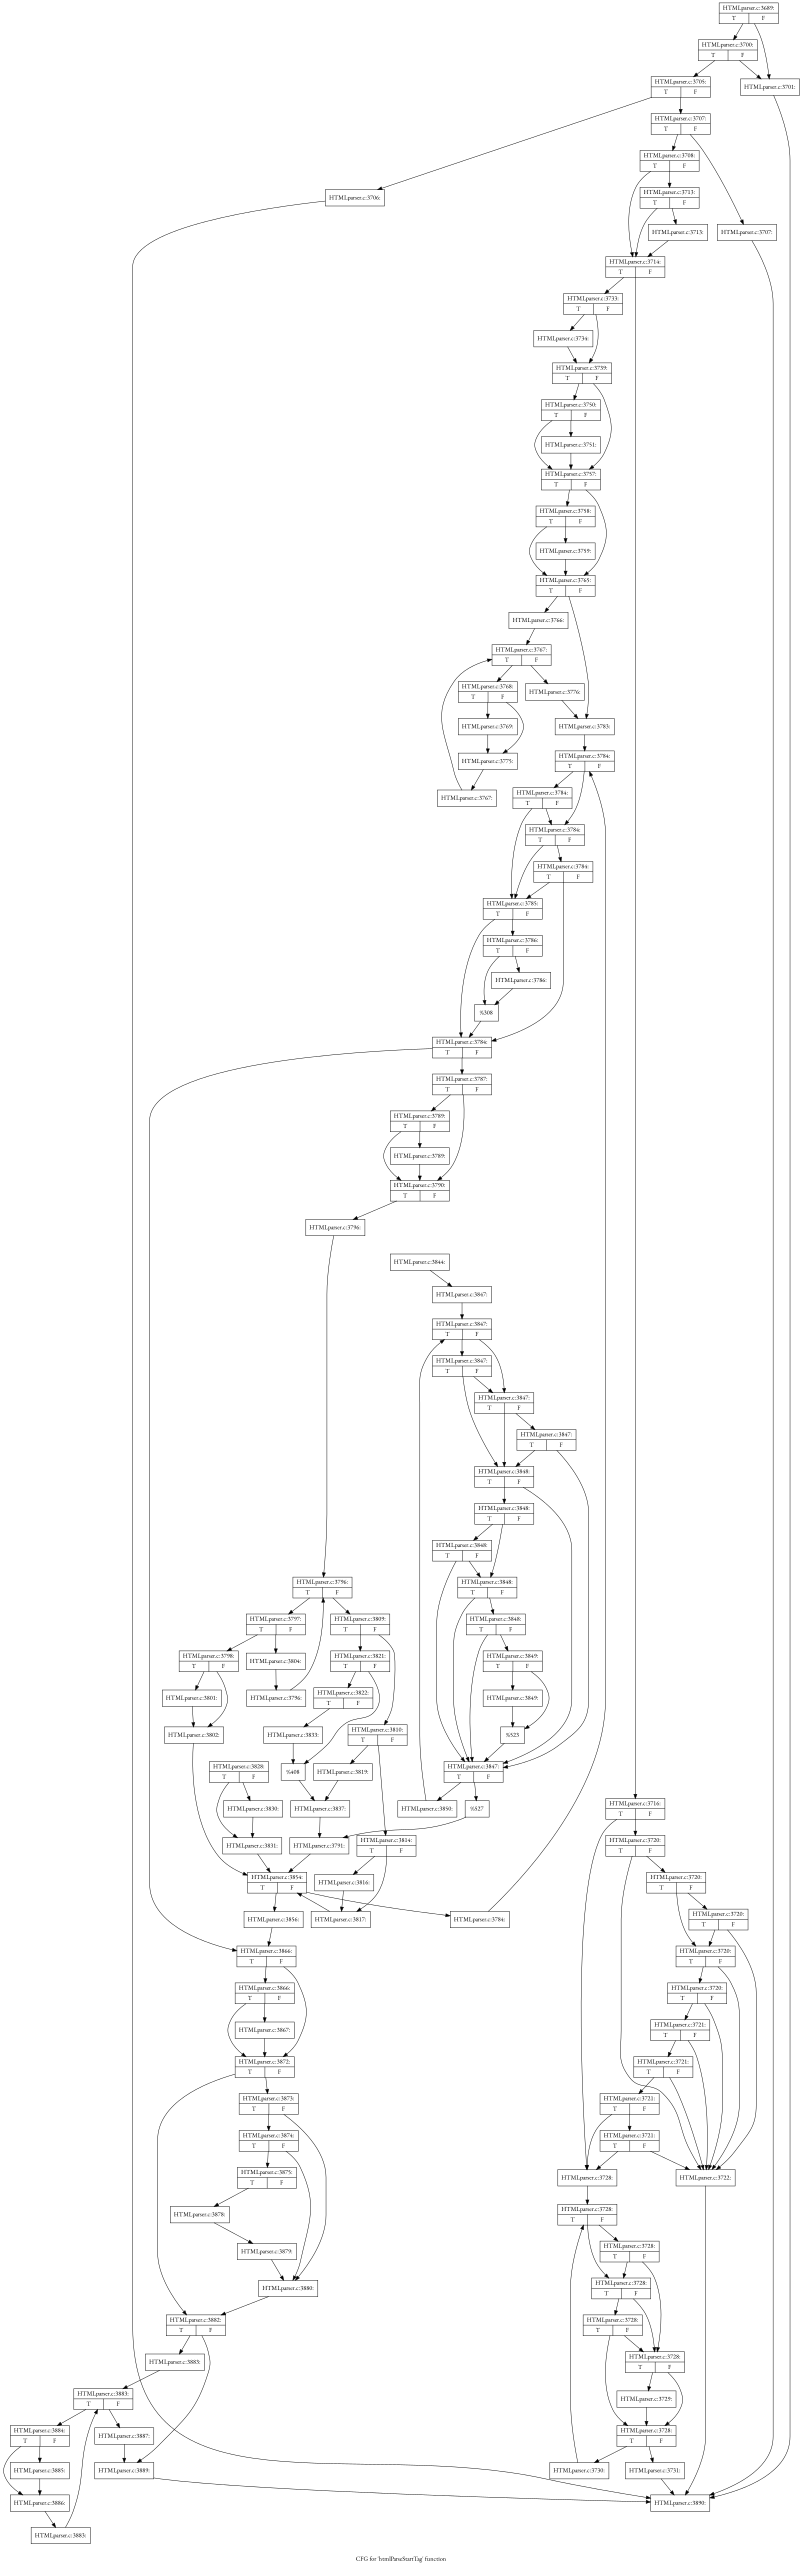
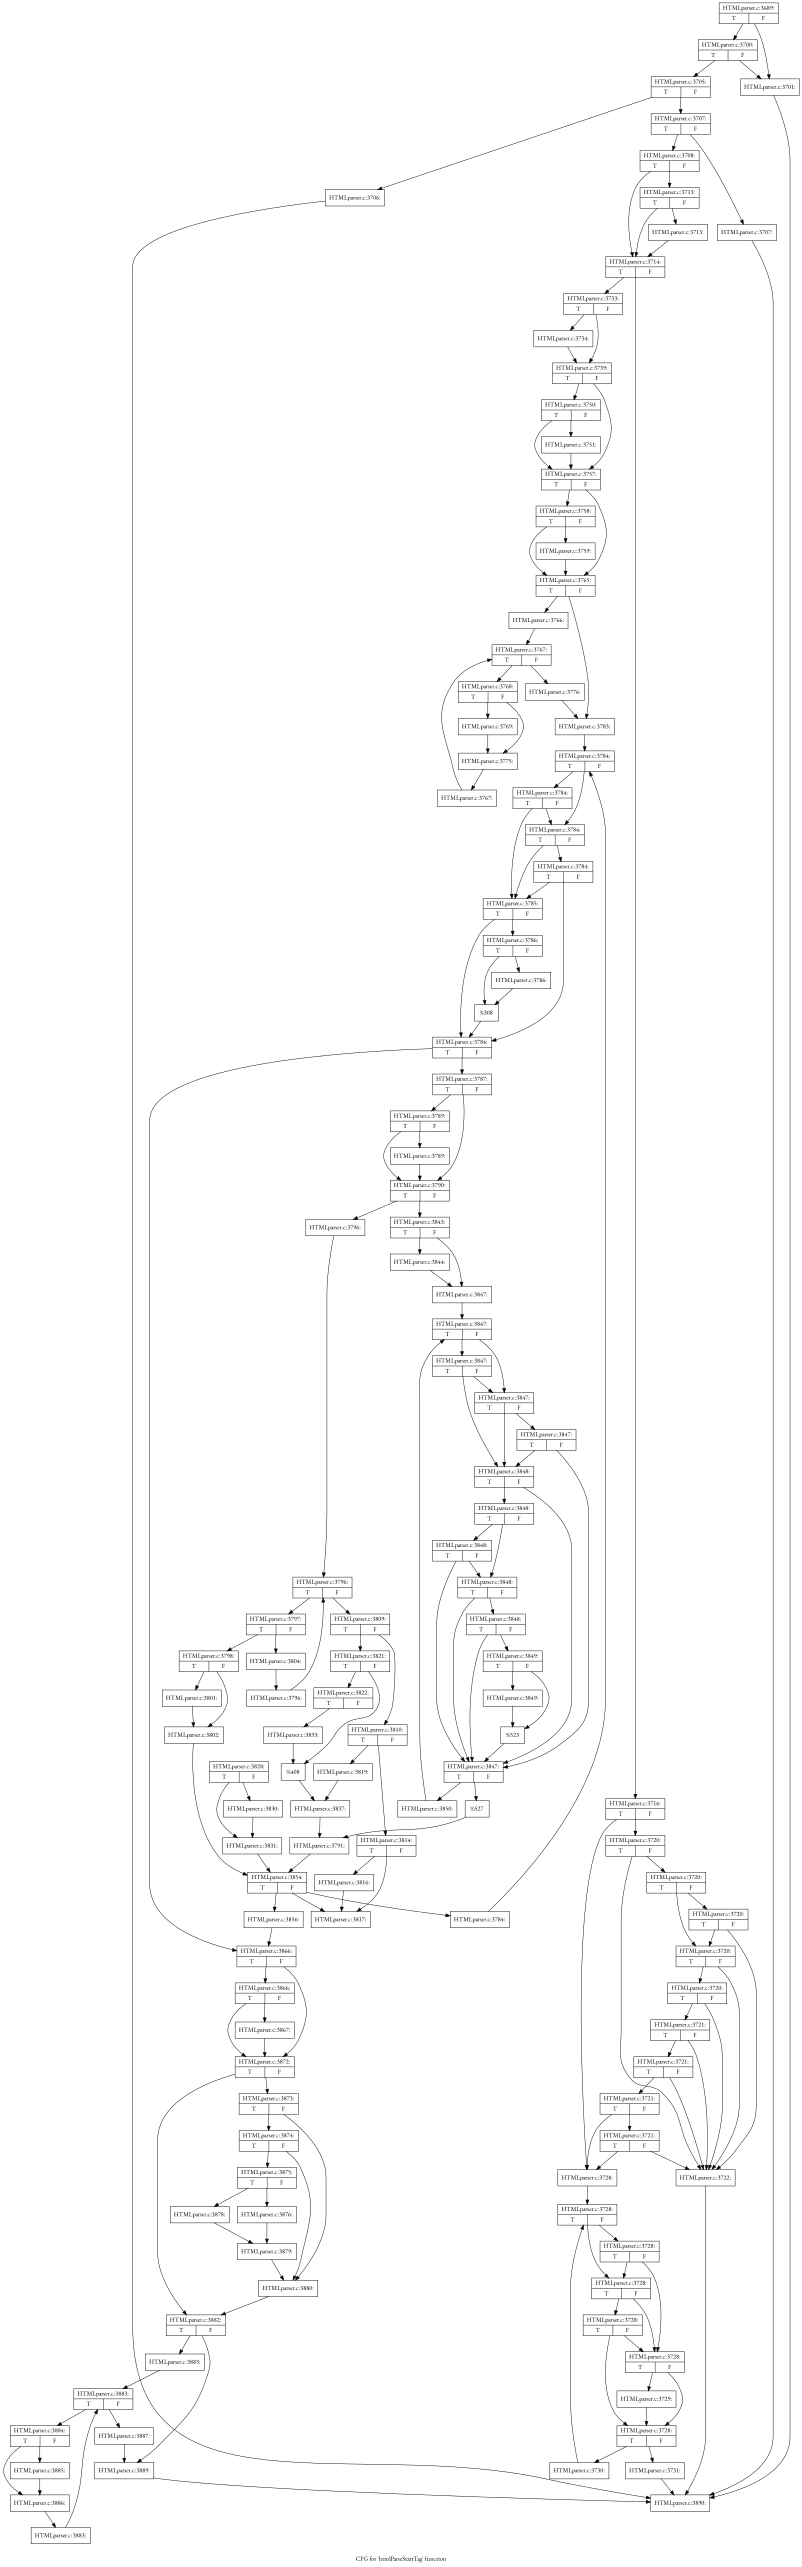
node "HTMLparser.c:3843:": added
edge "HTMLparser.c:3817:" -> "HTMLparser.c:3854:": reversed
node "HTMLparser.c:3876:": added
